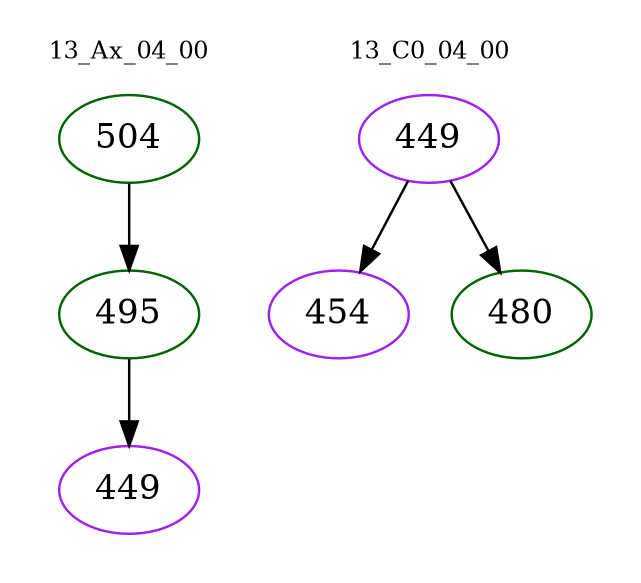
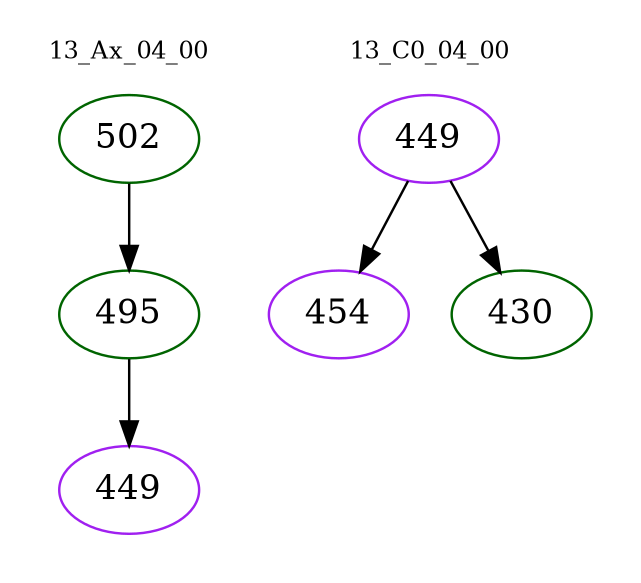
node "504": label "504" -> "502"
node "480": label "480" -> "430"
